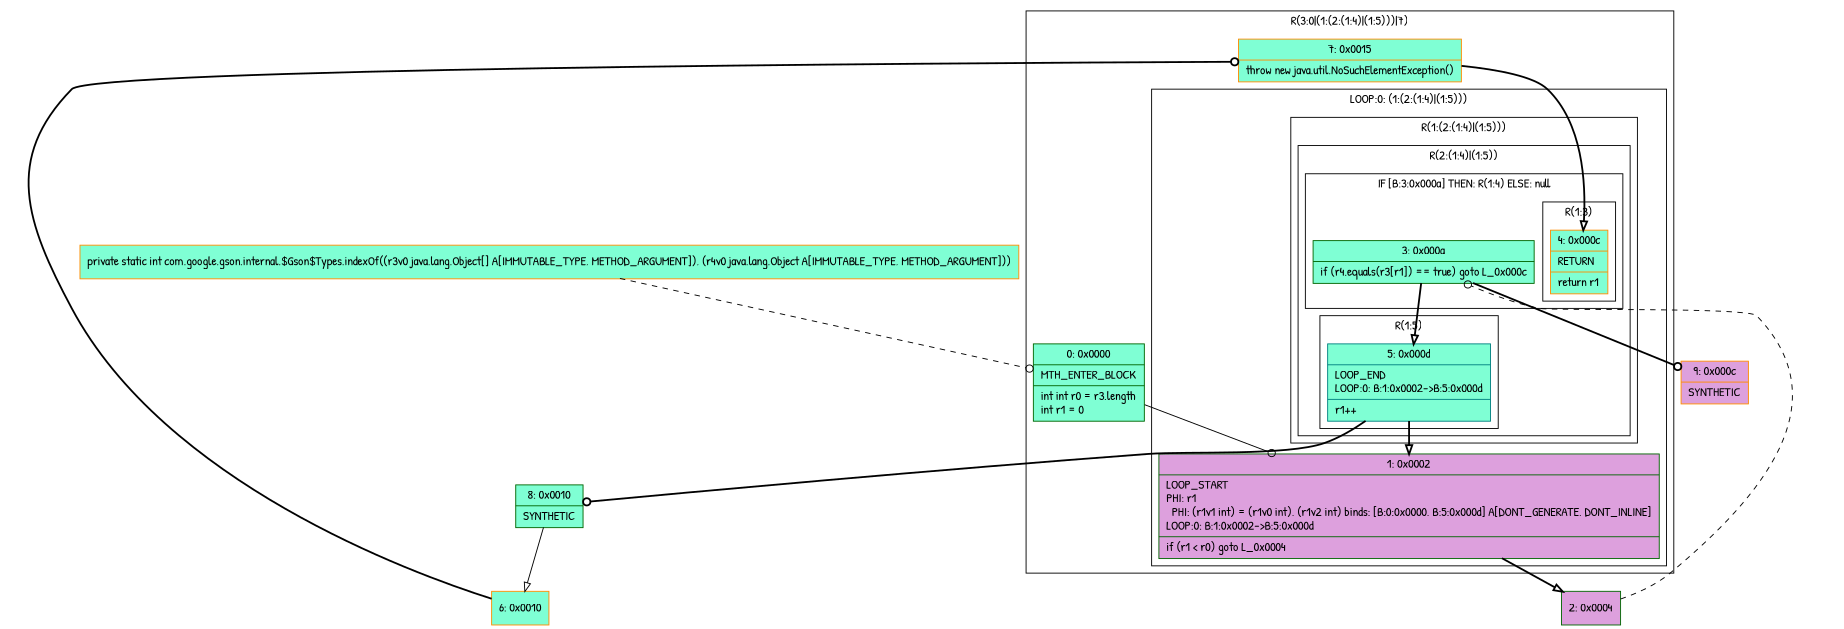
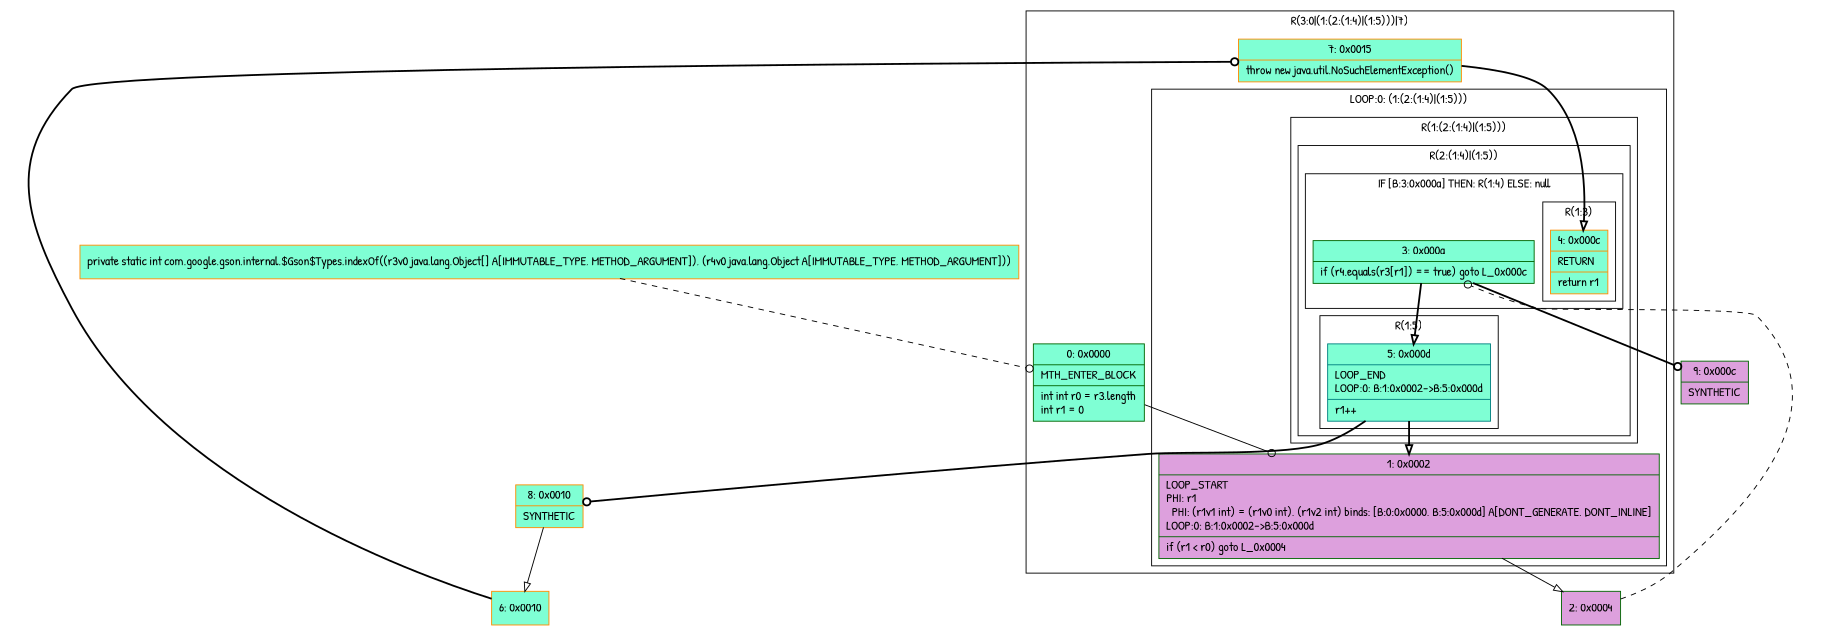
node "9: 0x000c": color darkorange -> darkgreen
node "8: 0x0010": color darkgreen -> darkorange
edge "1: 0x0002" -> "2: 0x0004": style bold -> solid
